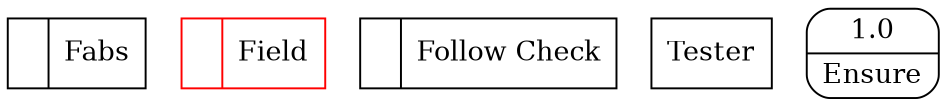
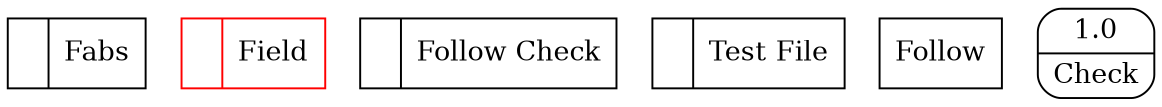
node "Tester": label "Tester" -> "Follow"
node "Test File": added
node "1.0": text "Ensure" -> "Check"
